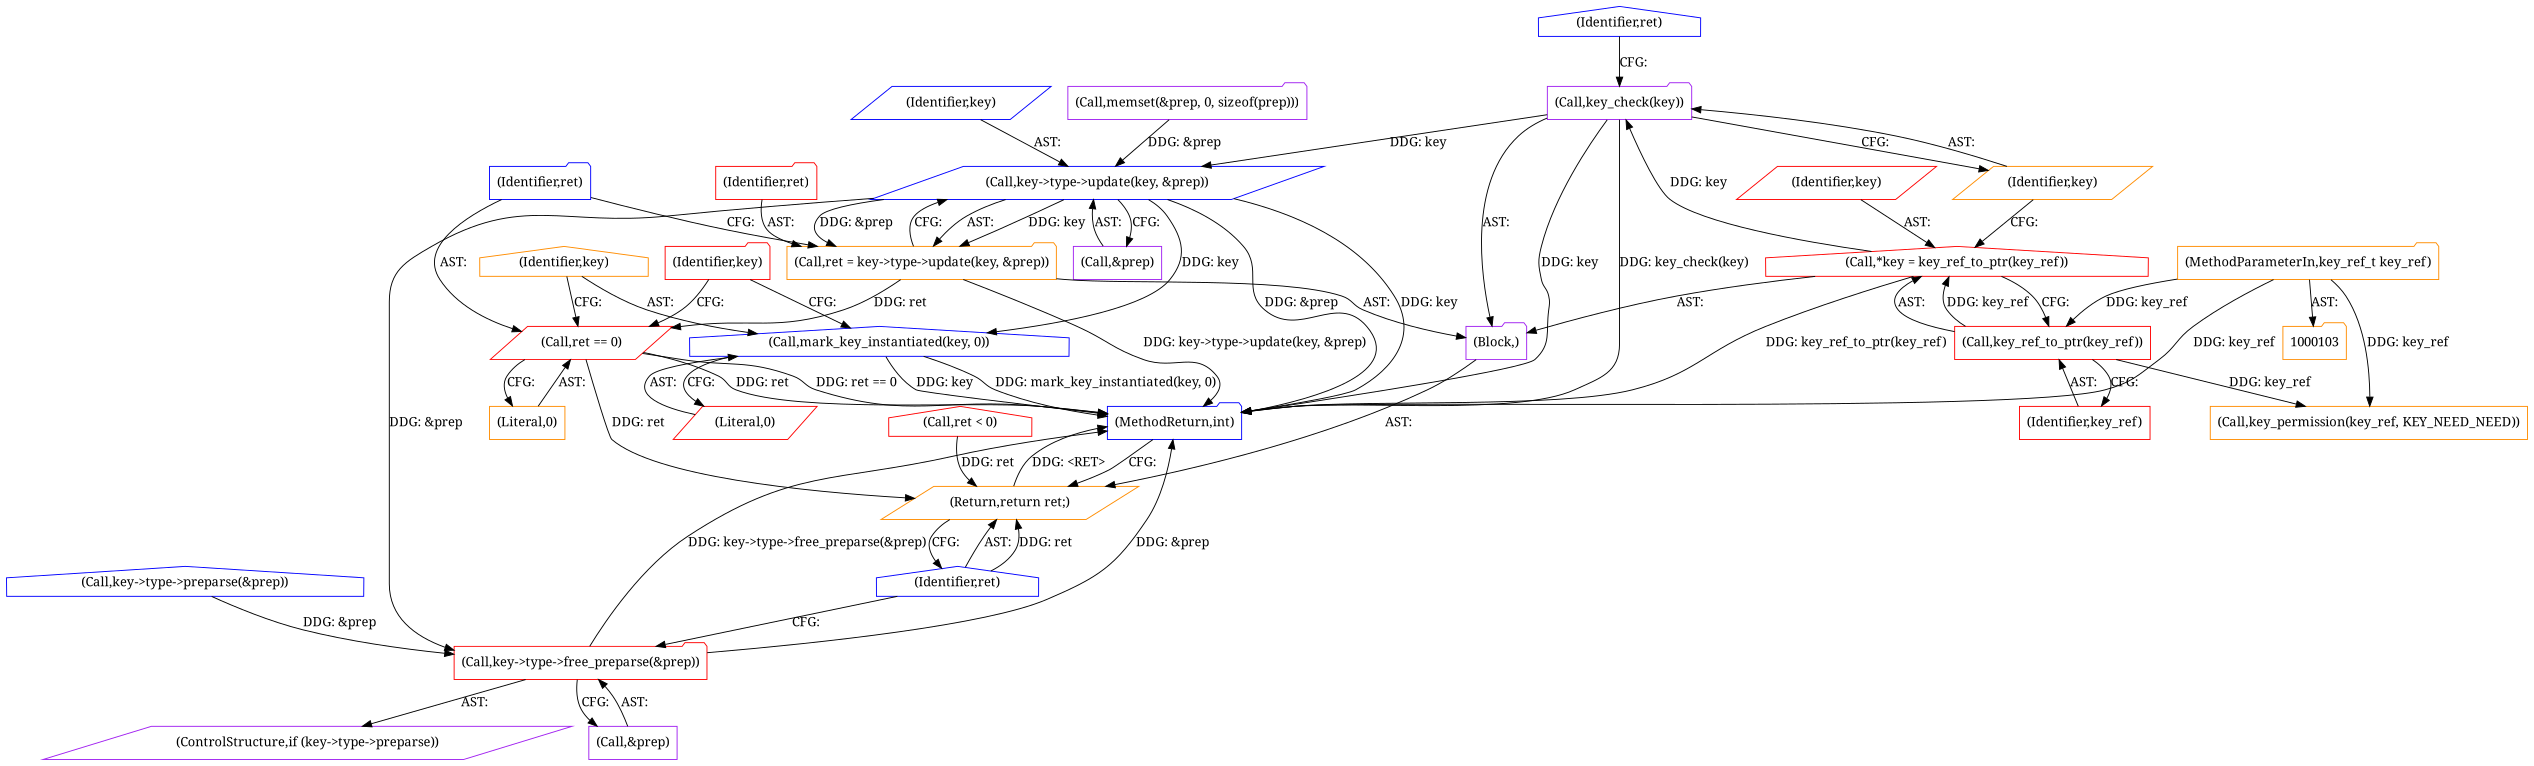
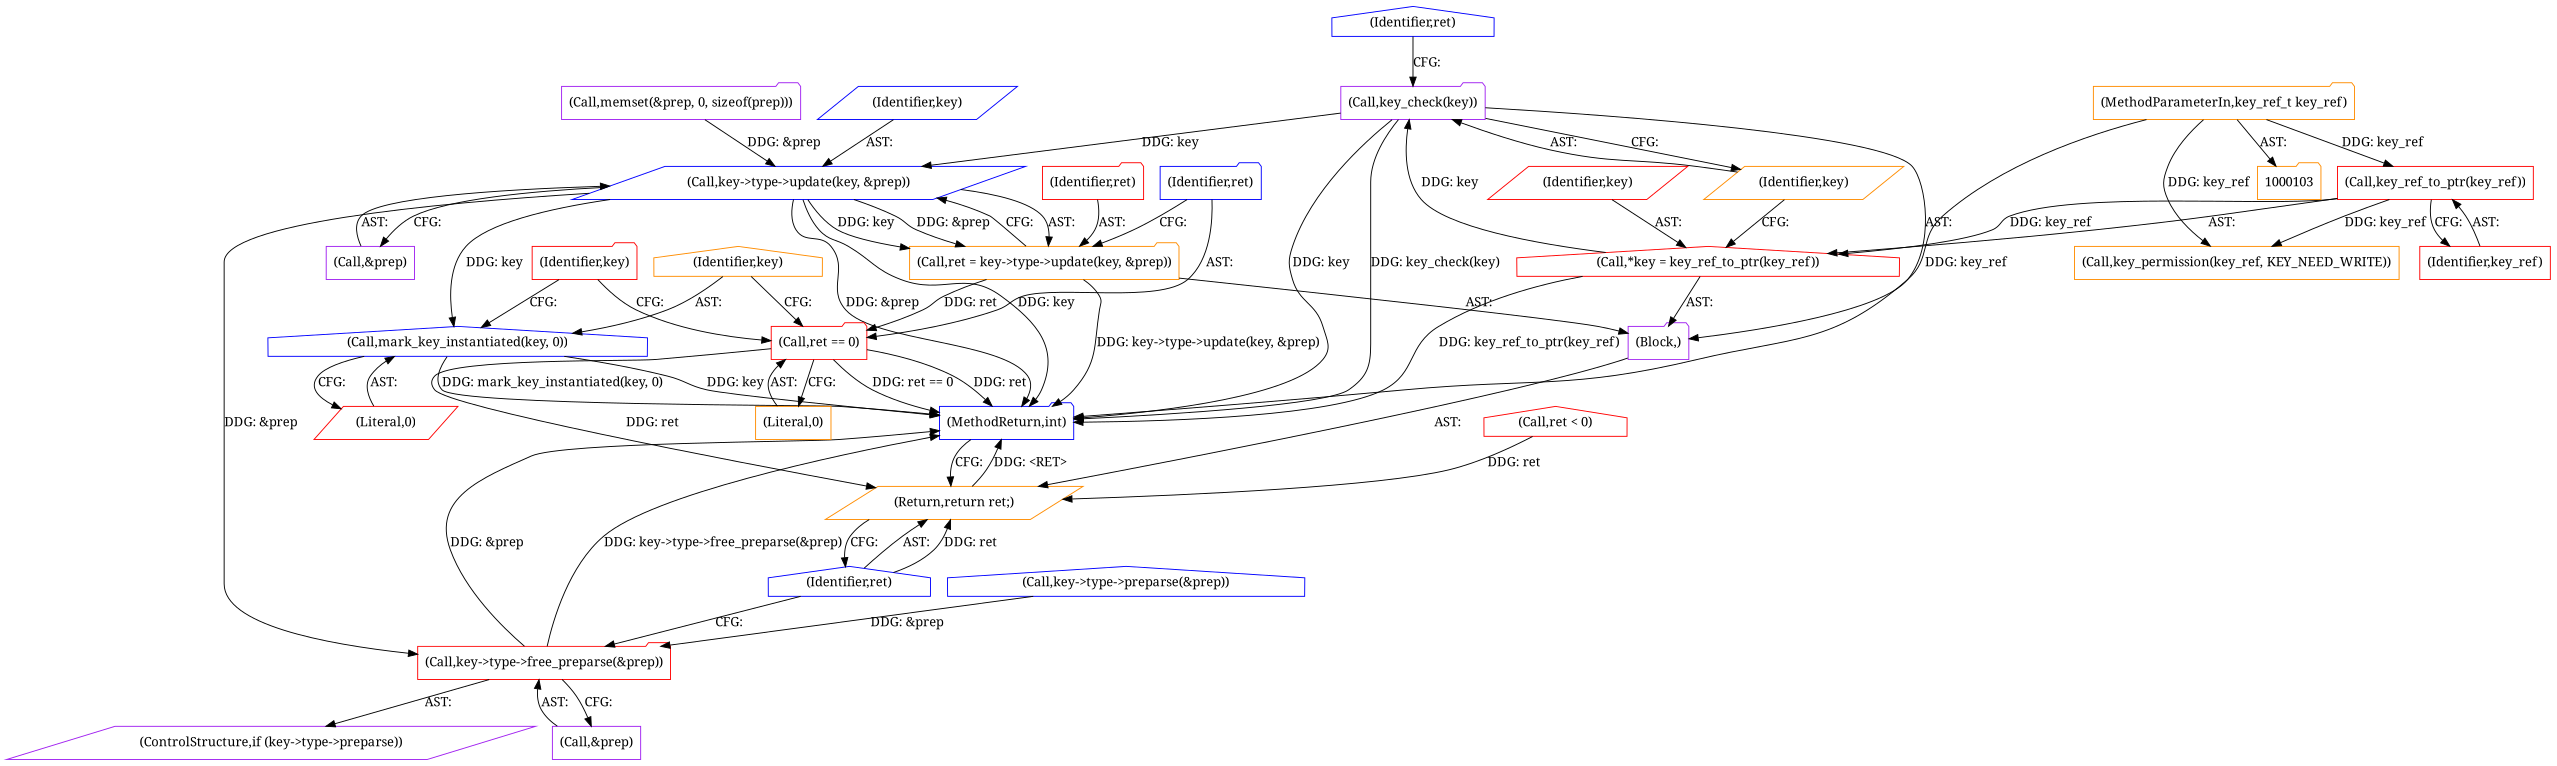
edge "(Call,*key = key_ref_to_ptr(key_ref))" -> "(Call,key_ref_to_ptr(key_ref))": removed, label "CFG:"
node "(Call,ret == 0)": shape parallelogram -> folder
node "(Call,key_permission(key_ref, KEY_NEED_NEED))": label "(Call,key_permission(key_ref, KEY_NEED_NEED))" -> "(Call,key_permission(key_ref, KEY_NEED_WRITE))"
